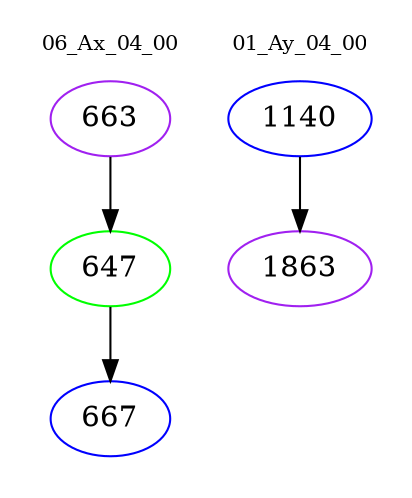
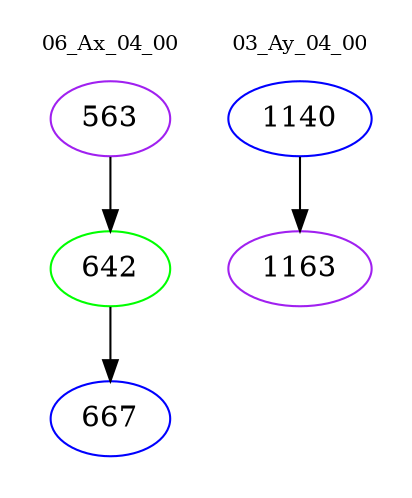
cluster "01_Ay_04_00": label "01_Ay_04_00" -> "03_Ay_04_00"
node "663": label "663" -> "563"
node "647": label "647" -> "642"
node "1863": label "1863" -> "1163"
